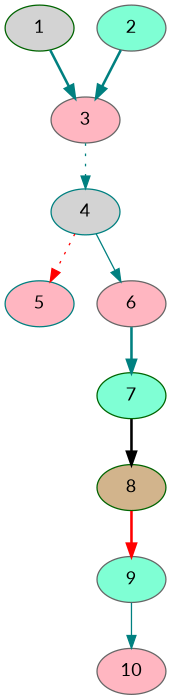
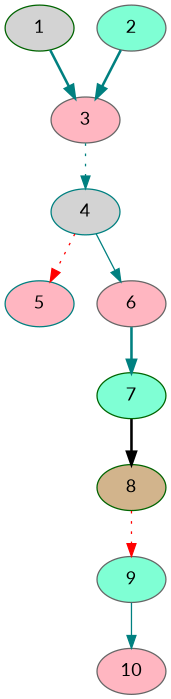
edge "8" -> "9": style bold -> dotted
